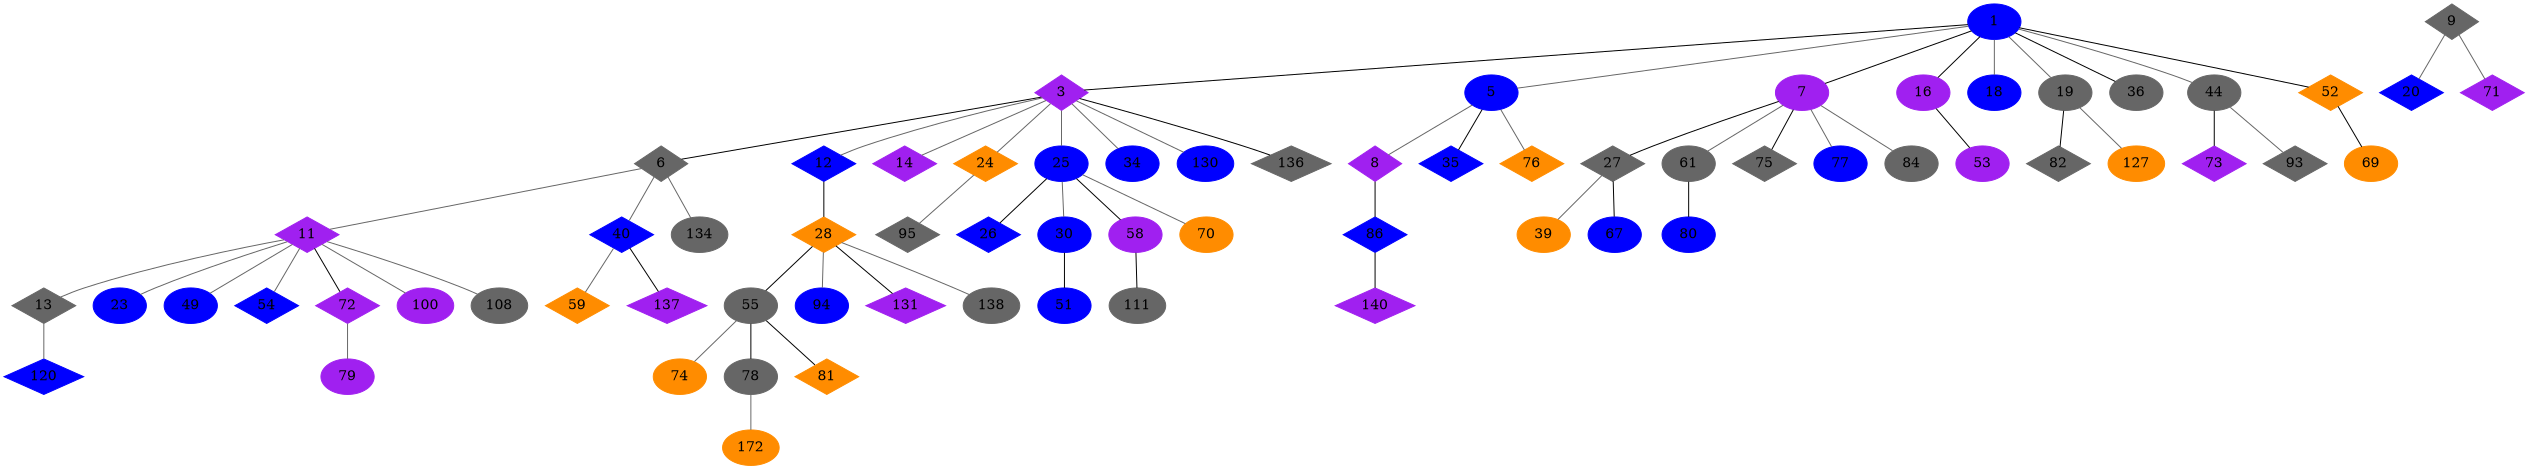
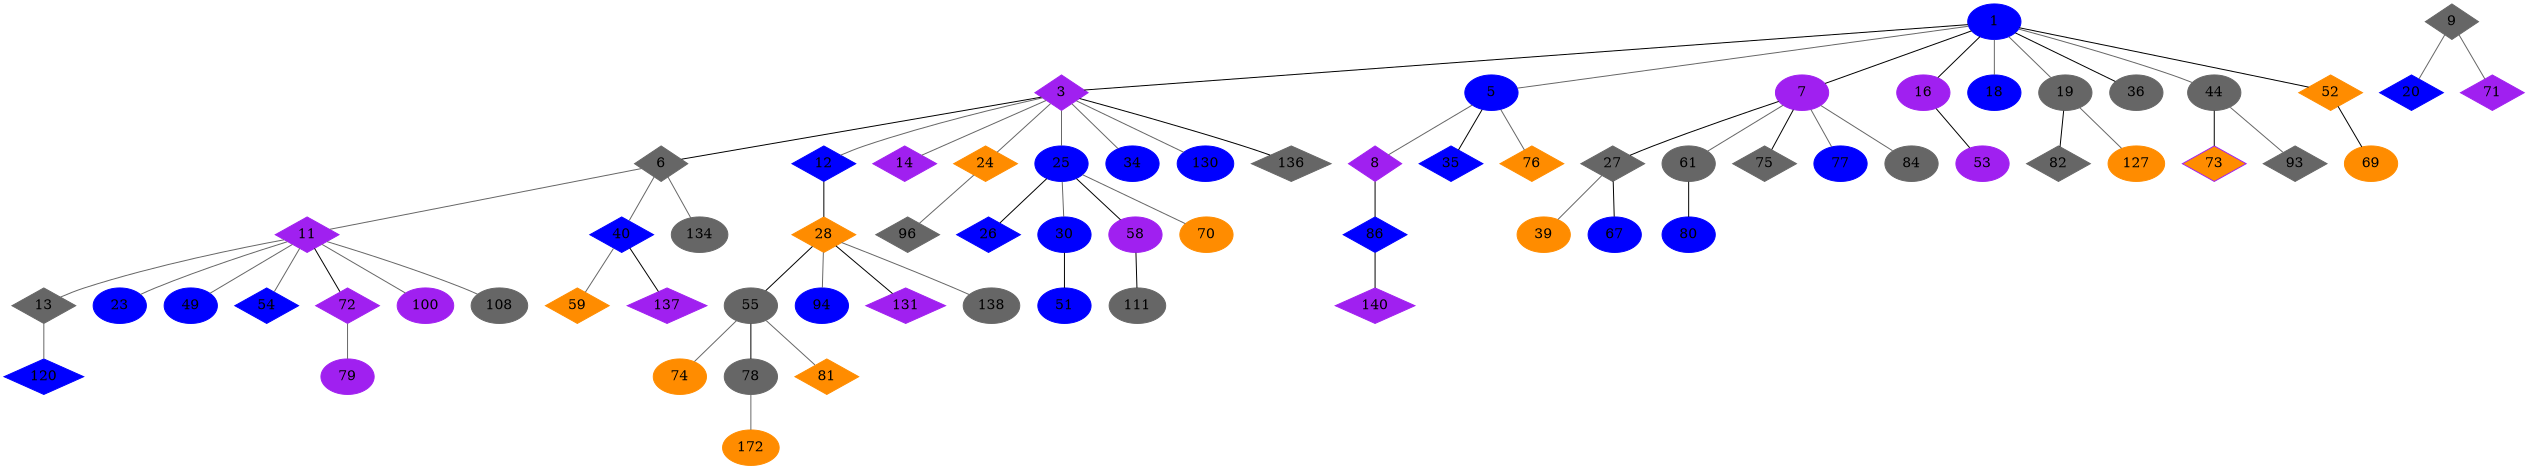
node "73": fillcolor purple -> darkorange
node "95": label "95" -> "96"
edge "55" -- "81": color black -> gray40
